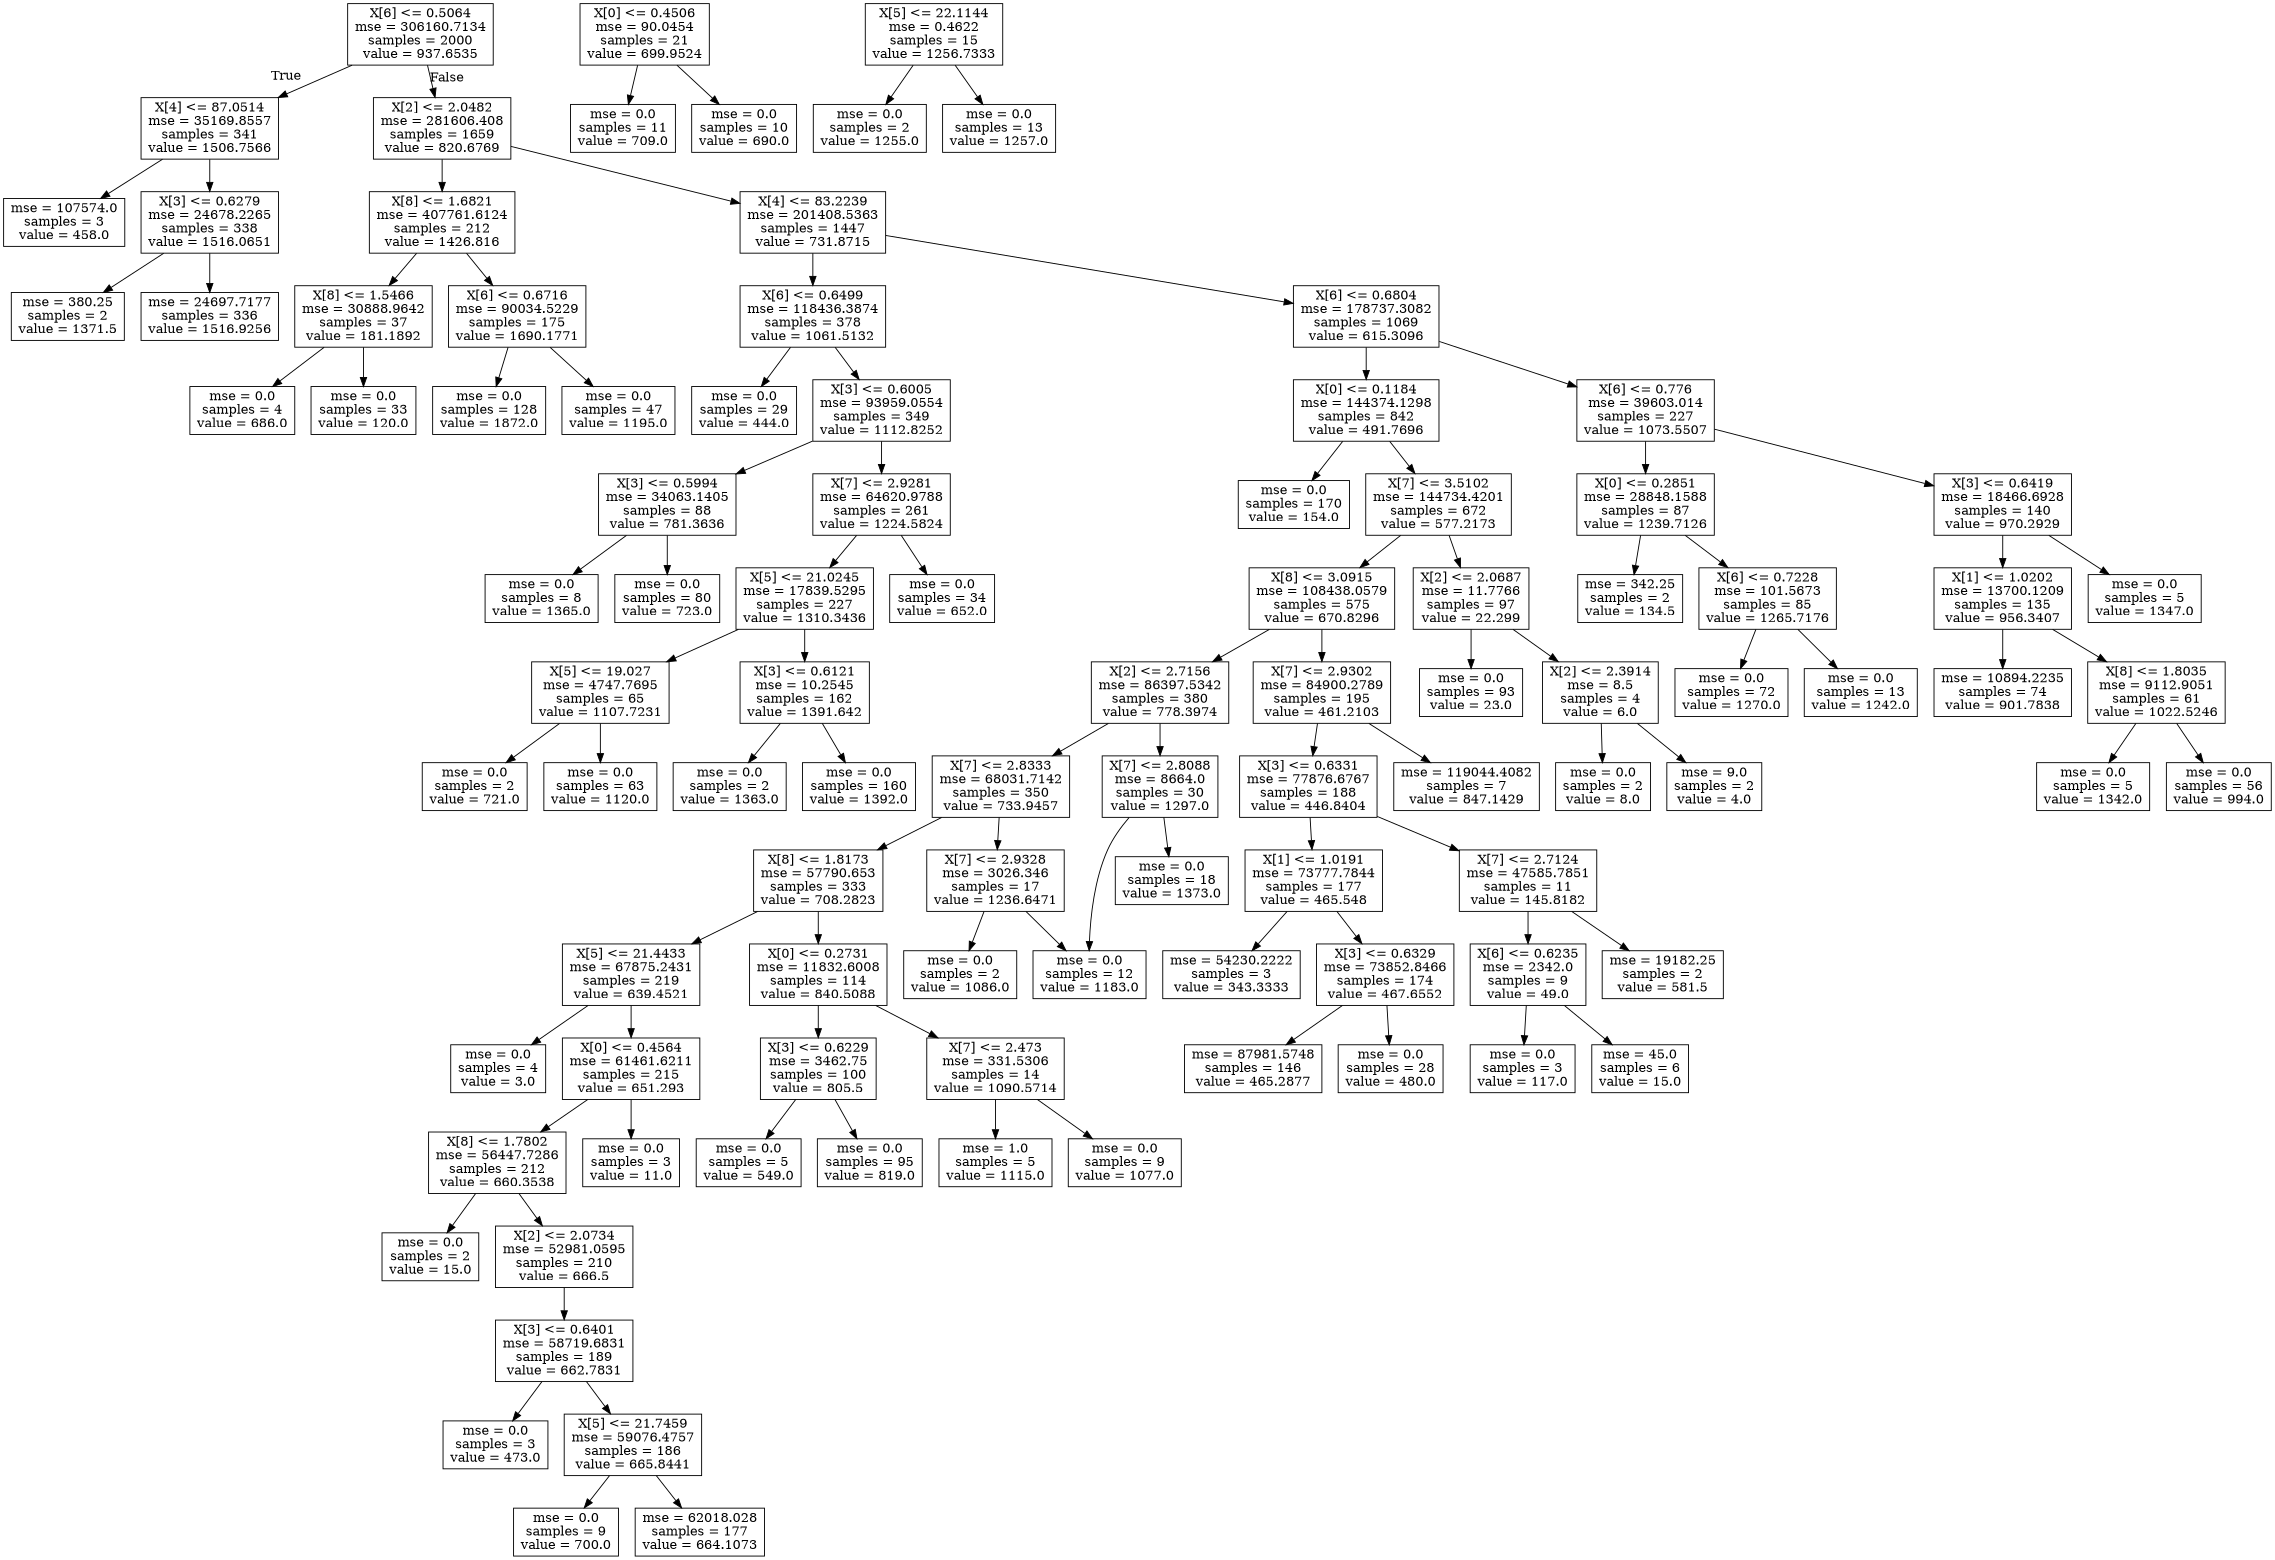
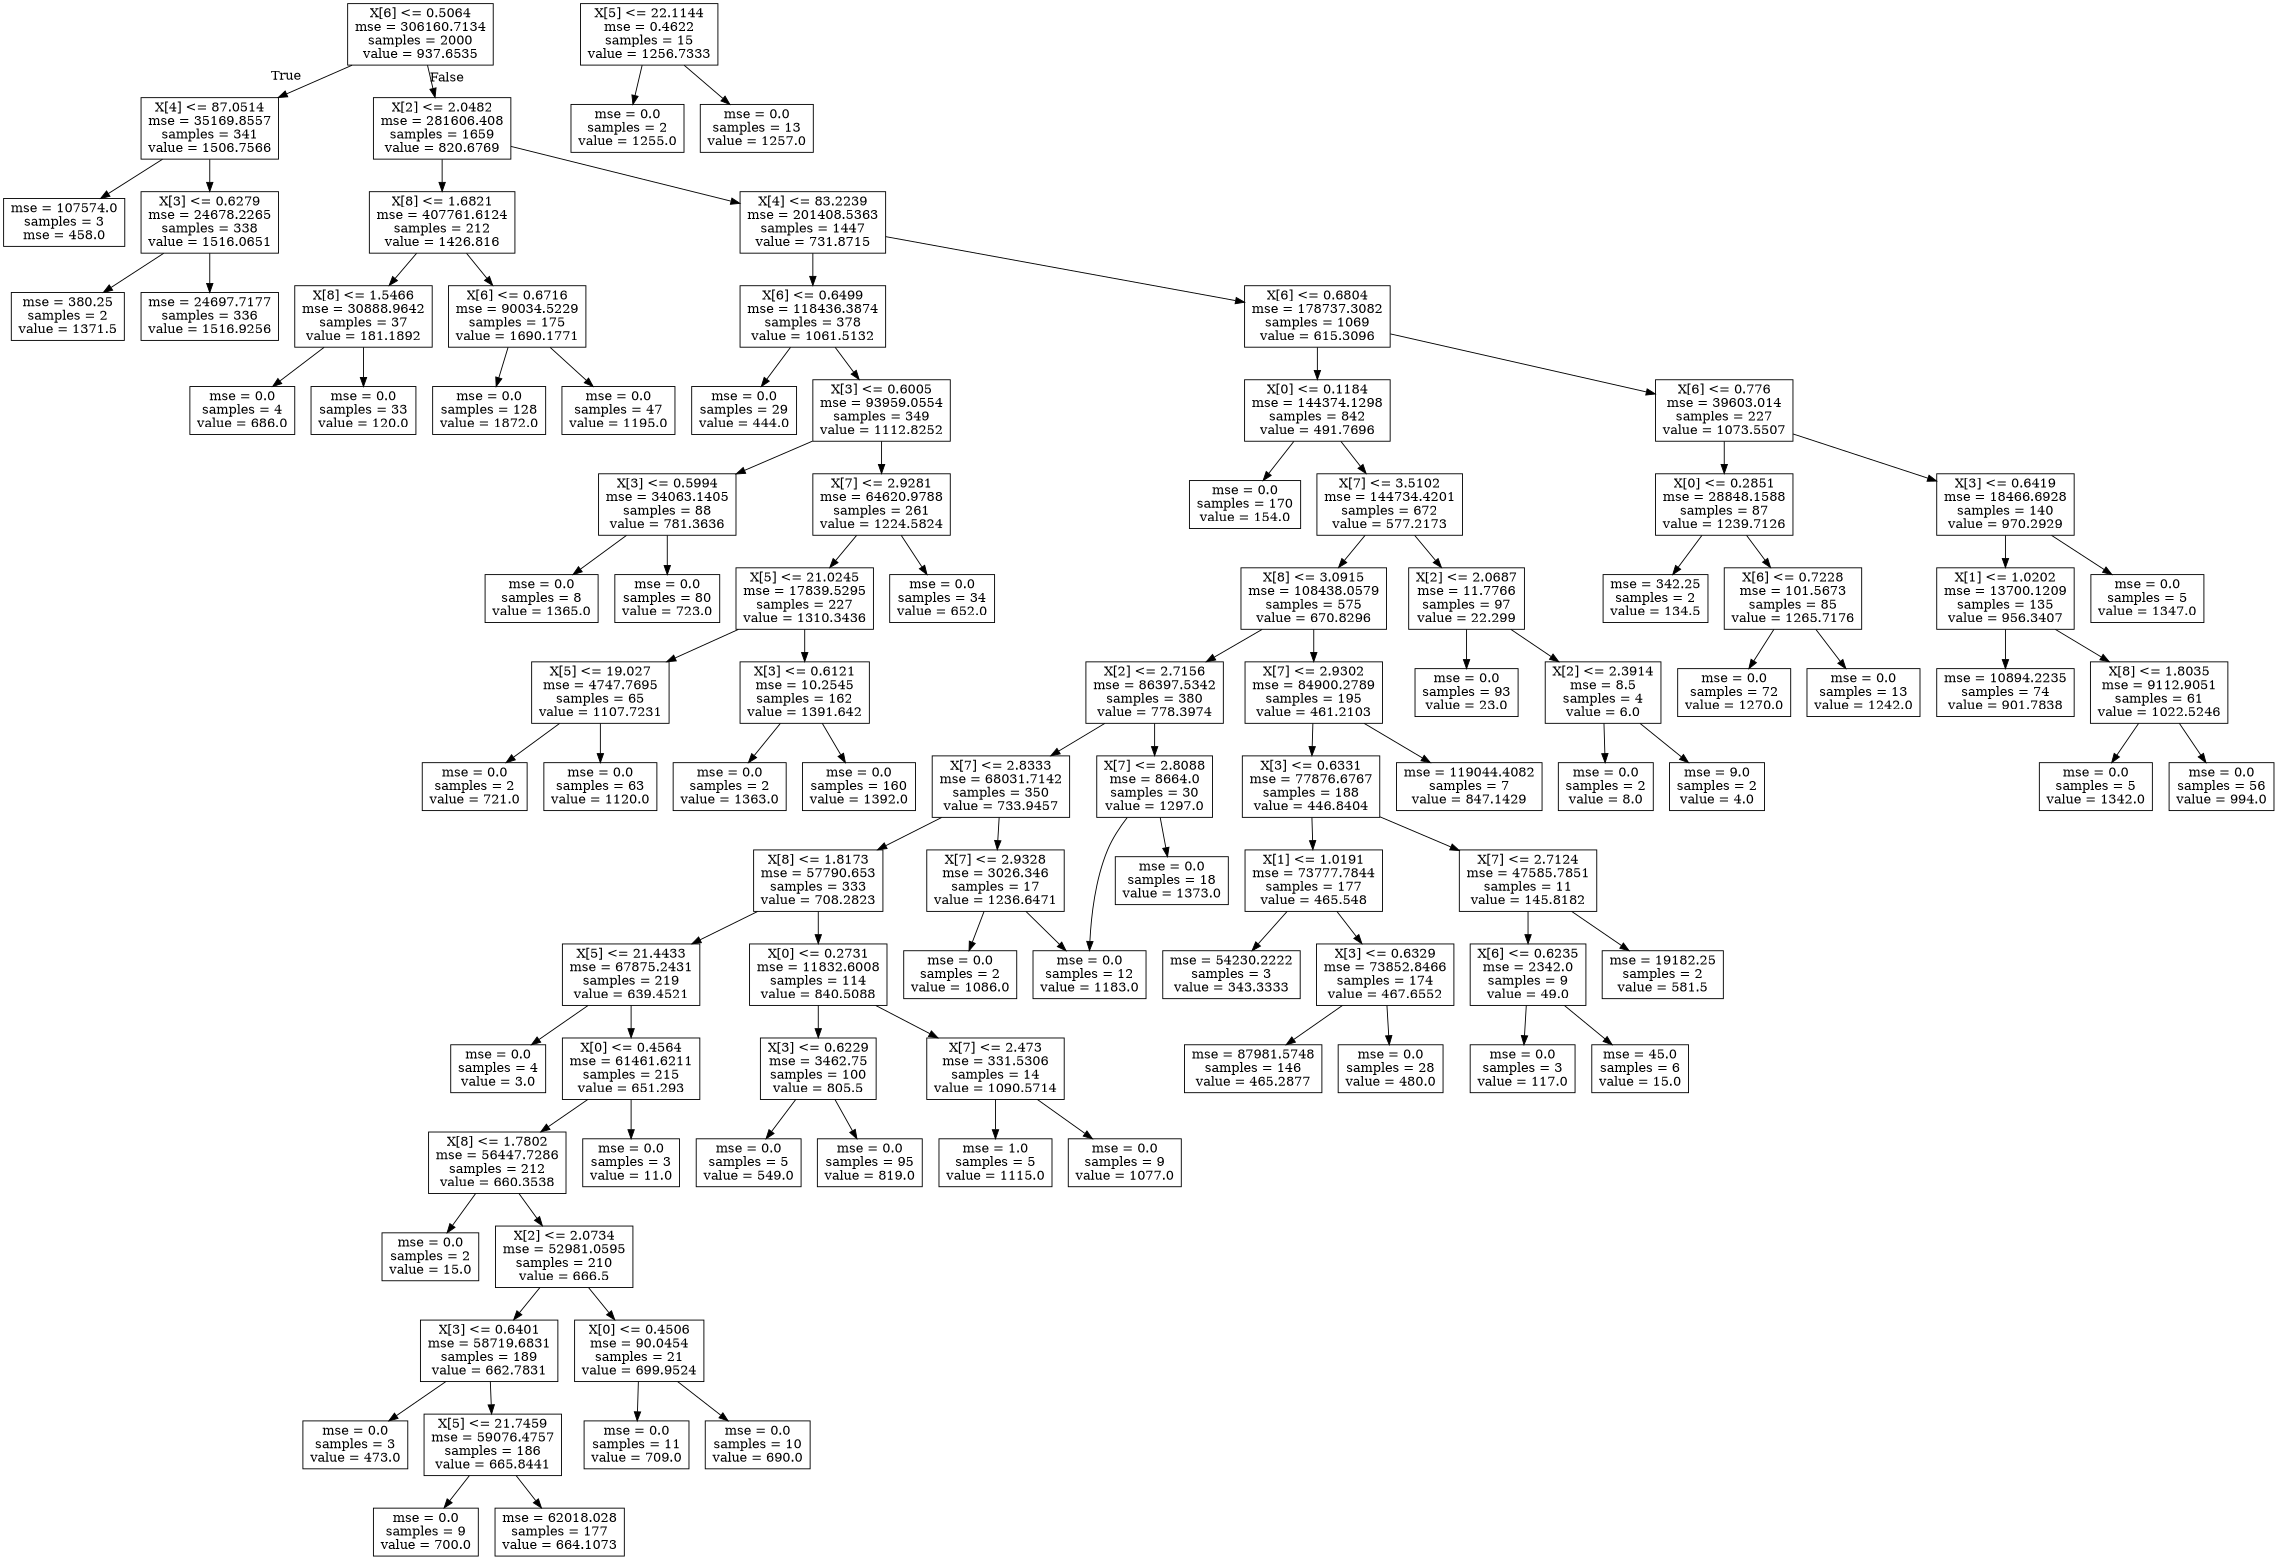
node "mse = 107574.0 samples = 3 value = 458.0": label "mse = 107574.0 samples = 3 value = 458.0" -> "mse = 107574.0 samples = 3 mse = 458.0"
edge "X[2] <= 2.0734 mse = 52981.0595 samples = 210 value = 666.5" -> "X[0] <= 0.4506 mse = 90.0454 samples = 21 value = 699.9524": added
